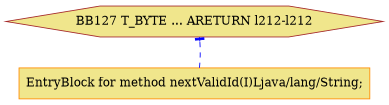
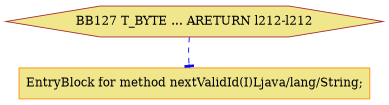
edge "EntryBlock for method nextValidId(I)Ljava/lang/String;" -> "BB127 T_BYTE ... ARETURN l212-l212": reversed
